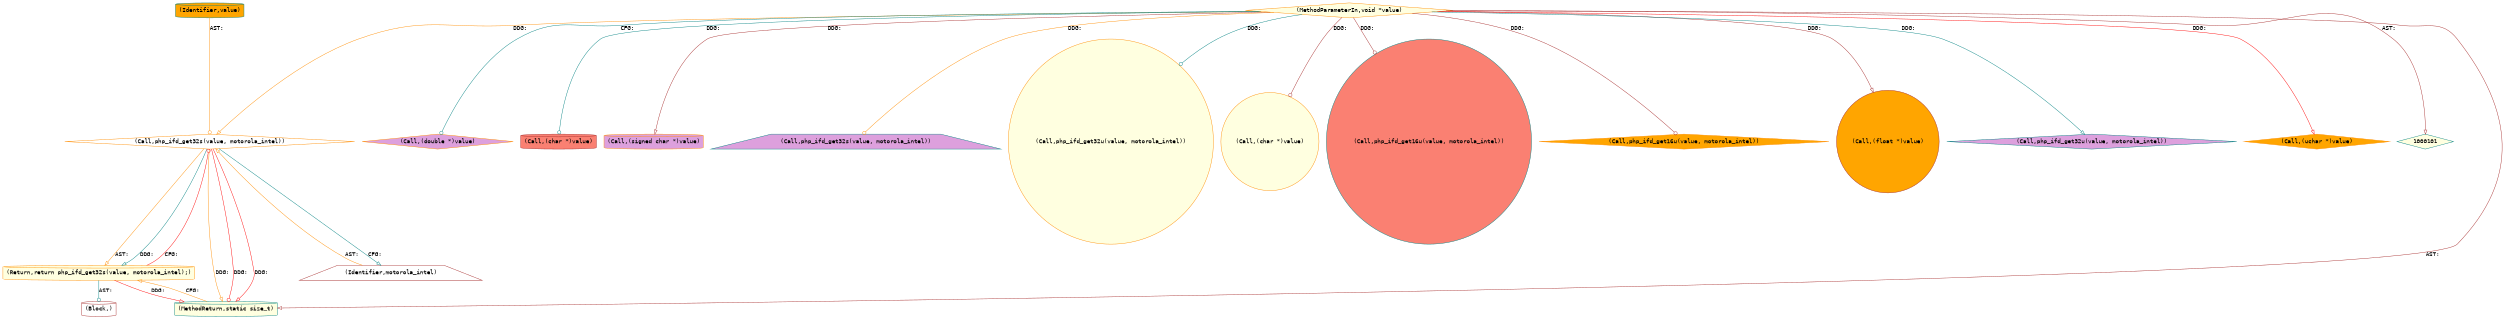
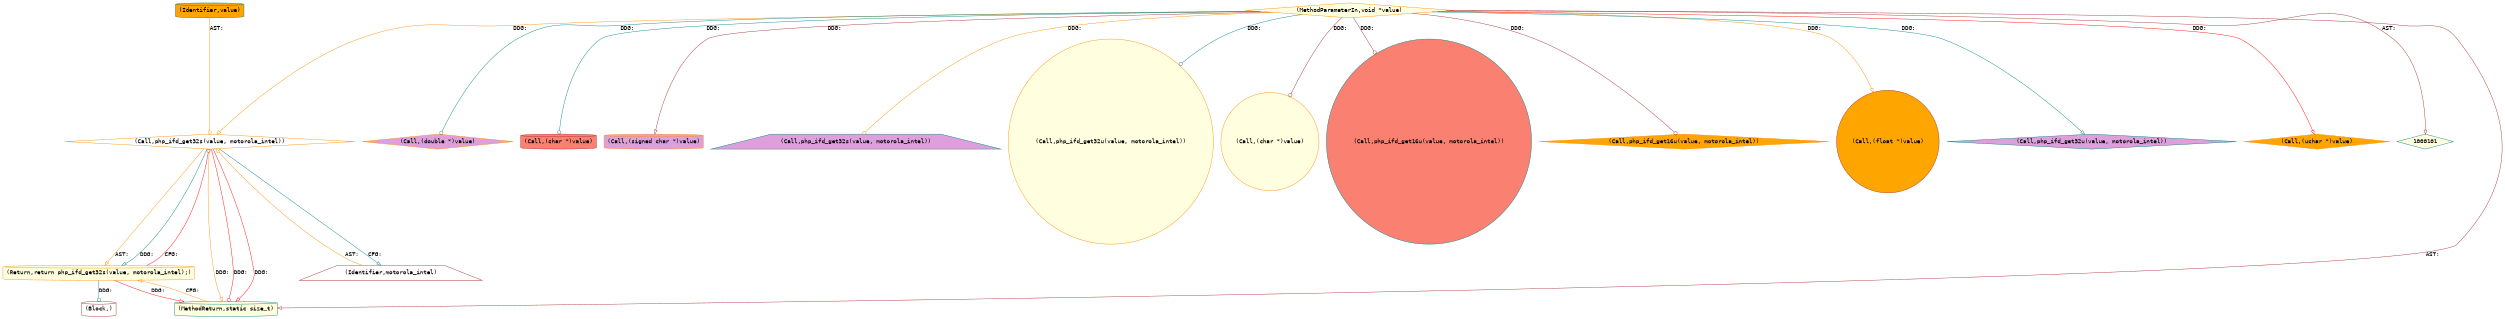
edge "(MethodParameterIn,void *value)" -> "(Call,(float *)value)": color brown -> darkorange
edge "(MethodParameterIn,void *value)" -> "(Call,(double *)value)": label "CFG: " -> "DDG: "
edge "(Return,return php_ifd_get32s(value, motorola_intel);)" -> "(Block,)": label "AST: " -> "DDG: "
